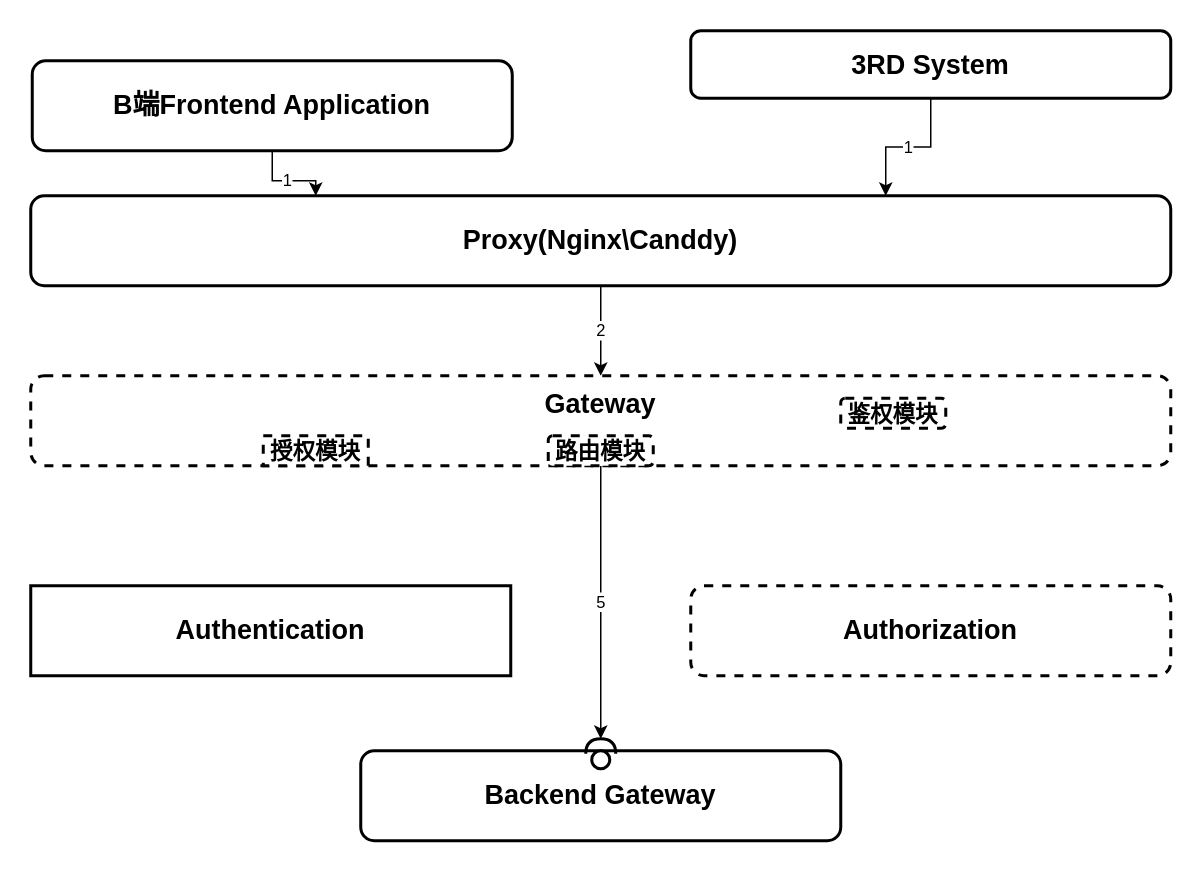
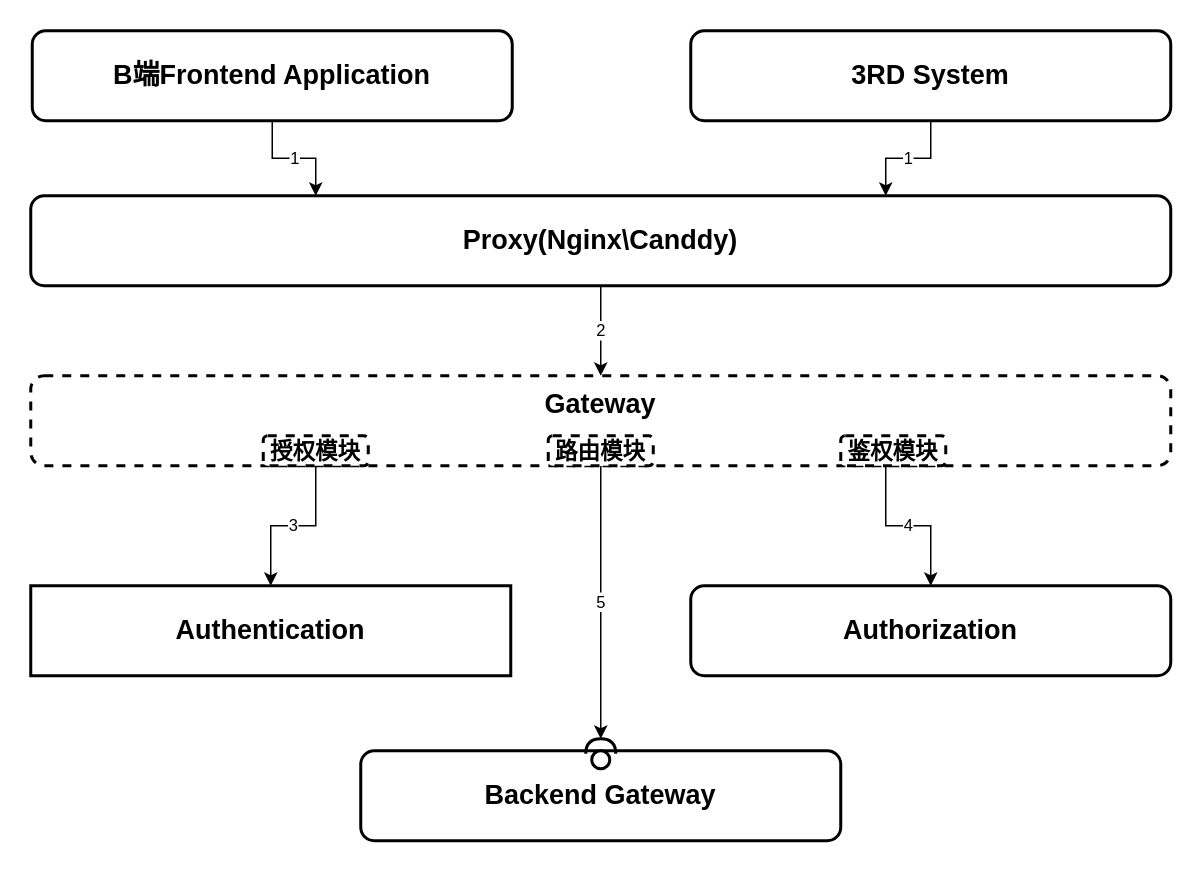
node "3RD System": size 480x68 -> 480x90
node "B端Frontend Application": moved (272, 106) -> (272, 76)
node "鉴权模块": moved (893, 413) -> (893, 451)
node "授权模块": shape rectangle -> rounded rectangle
edge "Gateway" -> "Authentication": added, label "3"
edge "Gateway" -> "Authorization": added, label "4"
node "Authorization": style dashed -> solid
